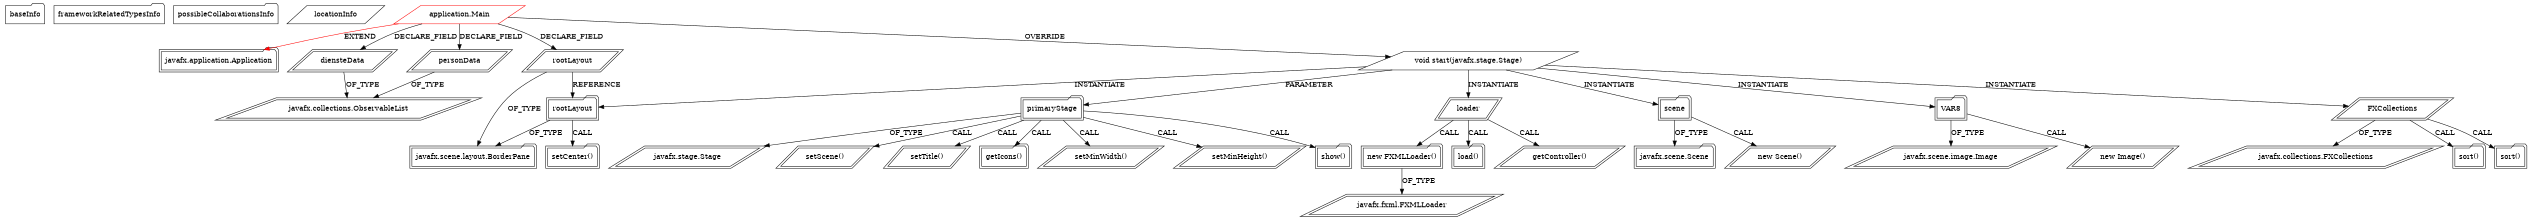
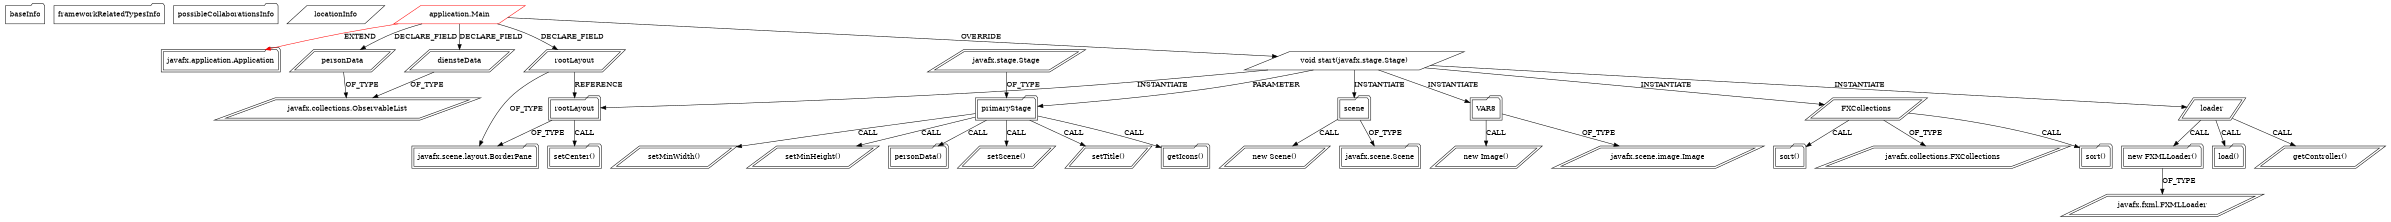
edge "primaryStage" -> "javafx.stage.Stage": reversed
node "show()": label "show()" -> "personData()"
